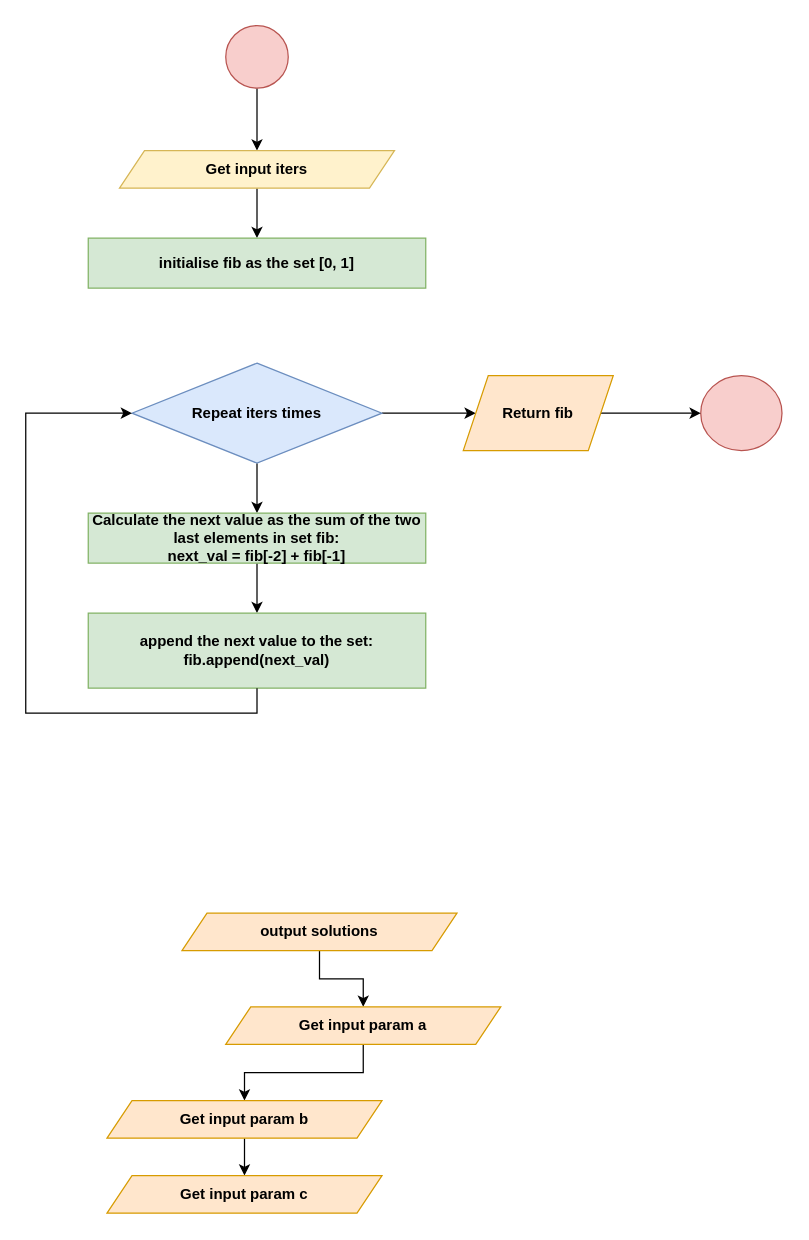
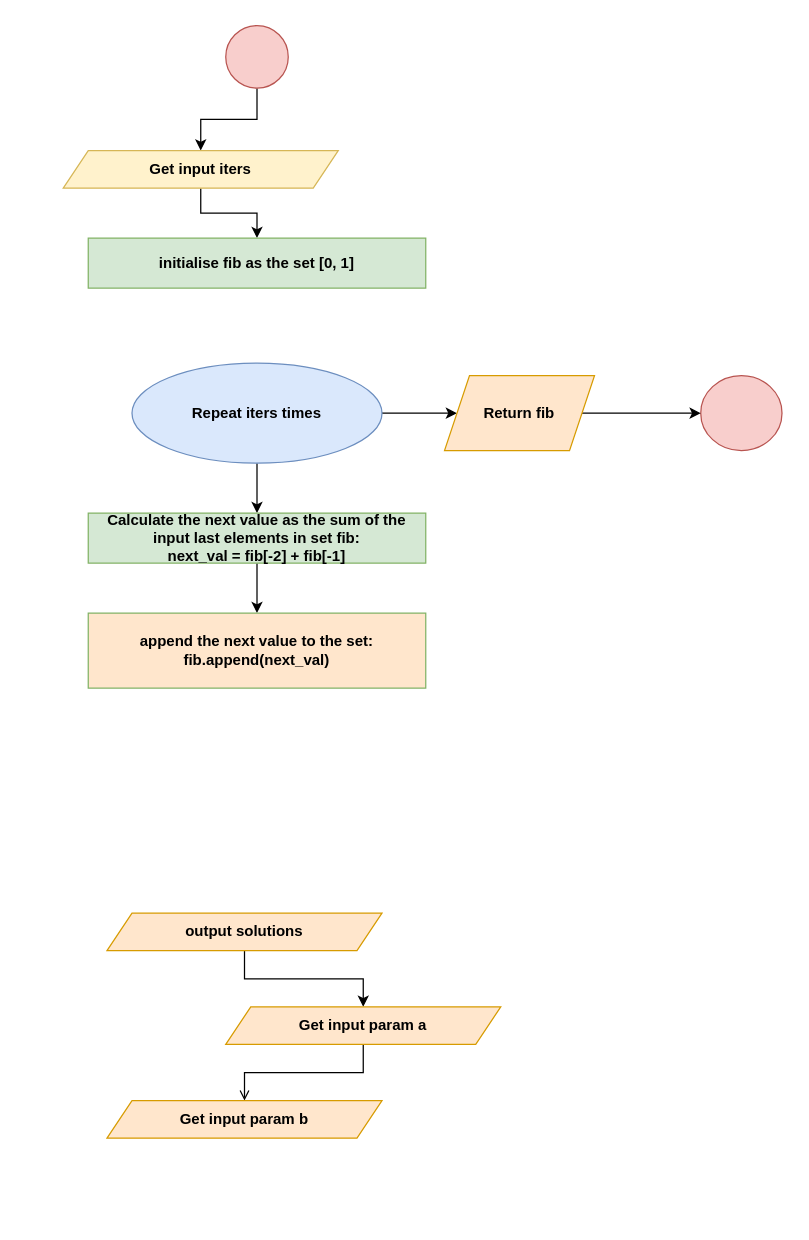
node "Get input iters": moved (257, 169) -> (201, 169)
node "Repeat iters times": shape diamond -> ellipse
node "Return fib": moved (538, 413) -> (519, 413)
node "Calculate the next value as the sum of the two last elements in set fib: next_val = fib[-2] + fib[-1]": label "Calculate the next value as the sum of the two last elements in set fib: next_val = fib[-2] + fib[-1]" -> "Calculate the next value as the sum of the input last elements in set fib: next_val = fib[-2] + fib[-1]"
edge "append the next value to the set: fib.append(next_val)" -> "Repeat iters times": removed
node "append the next value to the set: fib.append(next_val)": fillcolor #d5e8d4 -> #ffe6cc
node "output solutions": moved (319, 932) -> (244, 932)
edge "Get input param a" -> "Get input param b": arrowhead classic -> open
edge "Get input param b" -> "Get input param c": removed
node "Get input param c": removed
